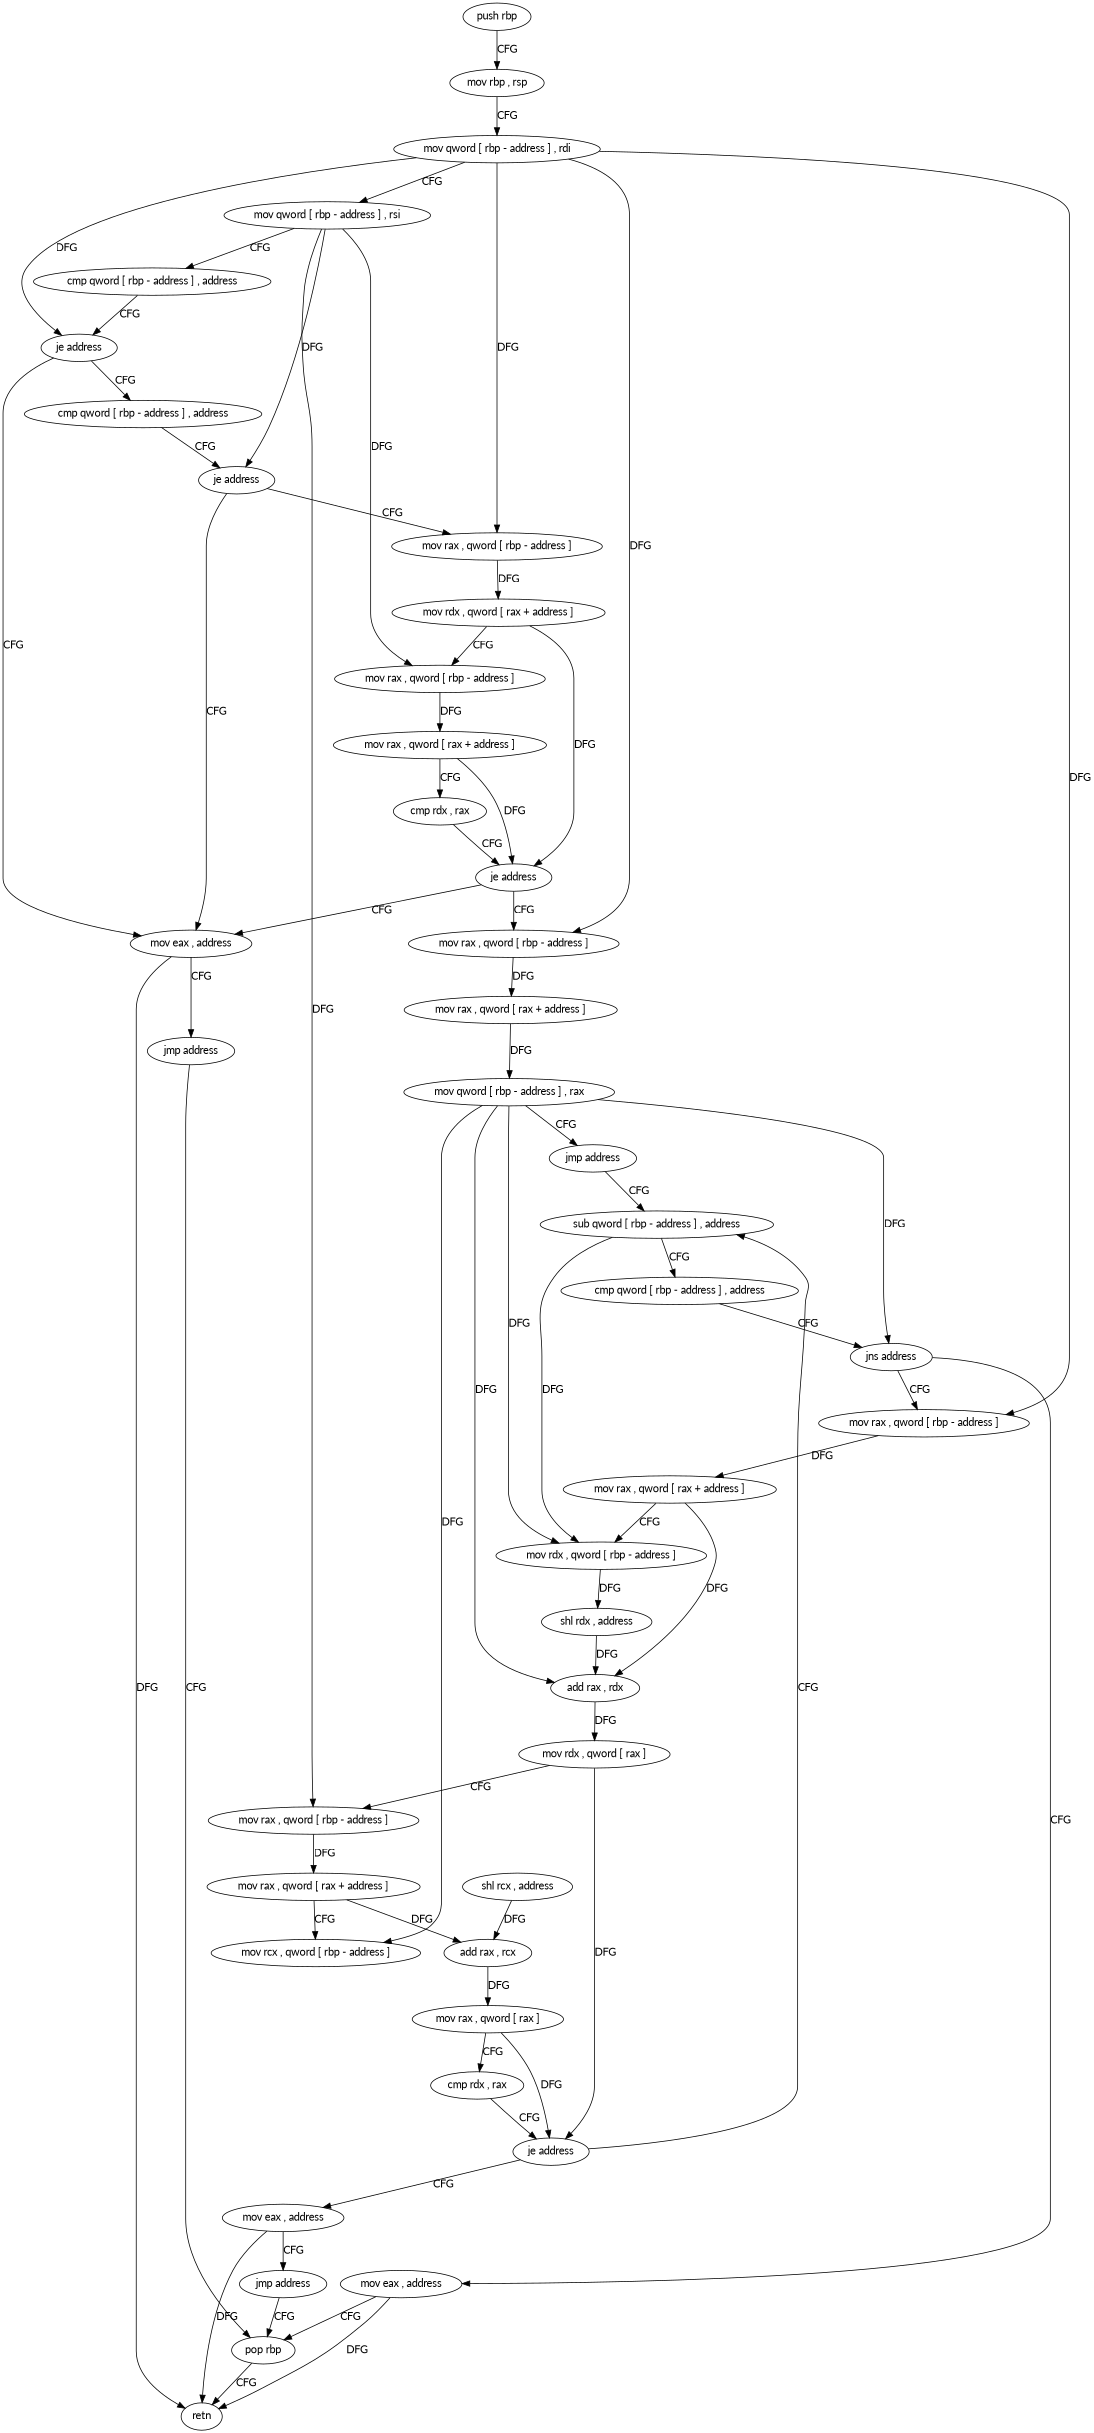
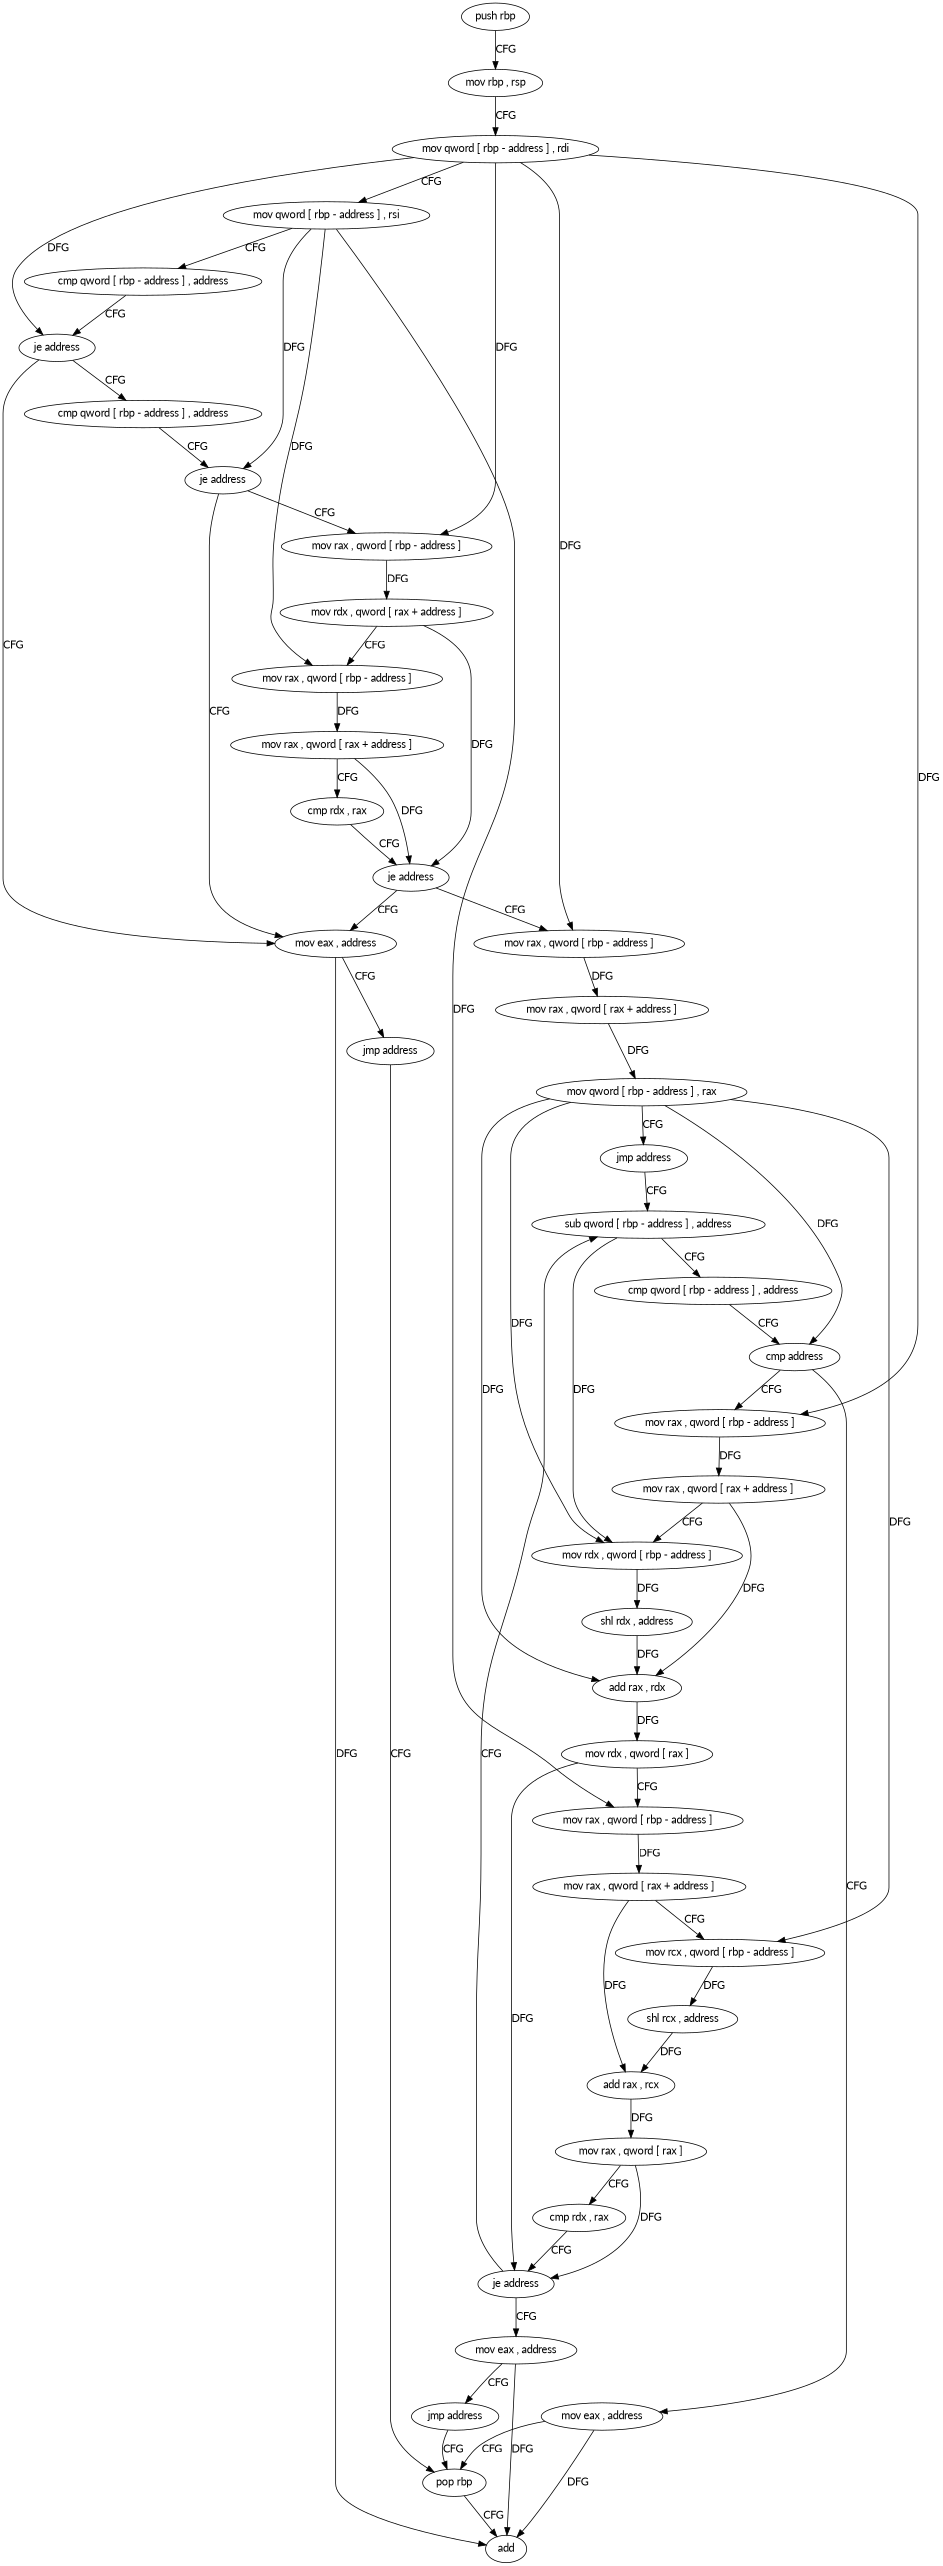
node "jns address": label "jns address" -> "cmp address"
edge "mov rcx , qword [ rbp - address ]" -> "shl rcx , address": added, label "DFG"
node "retn": label "retn" -> "add"
